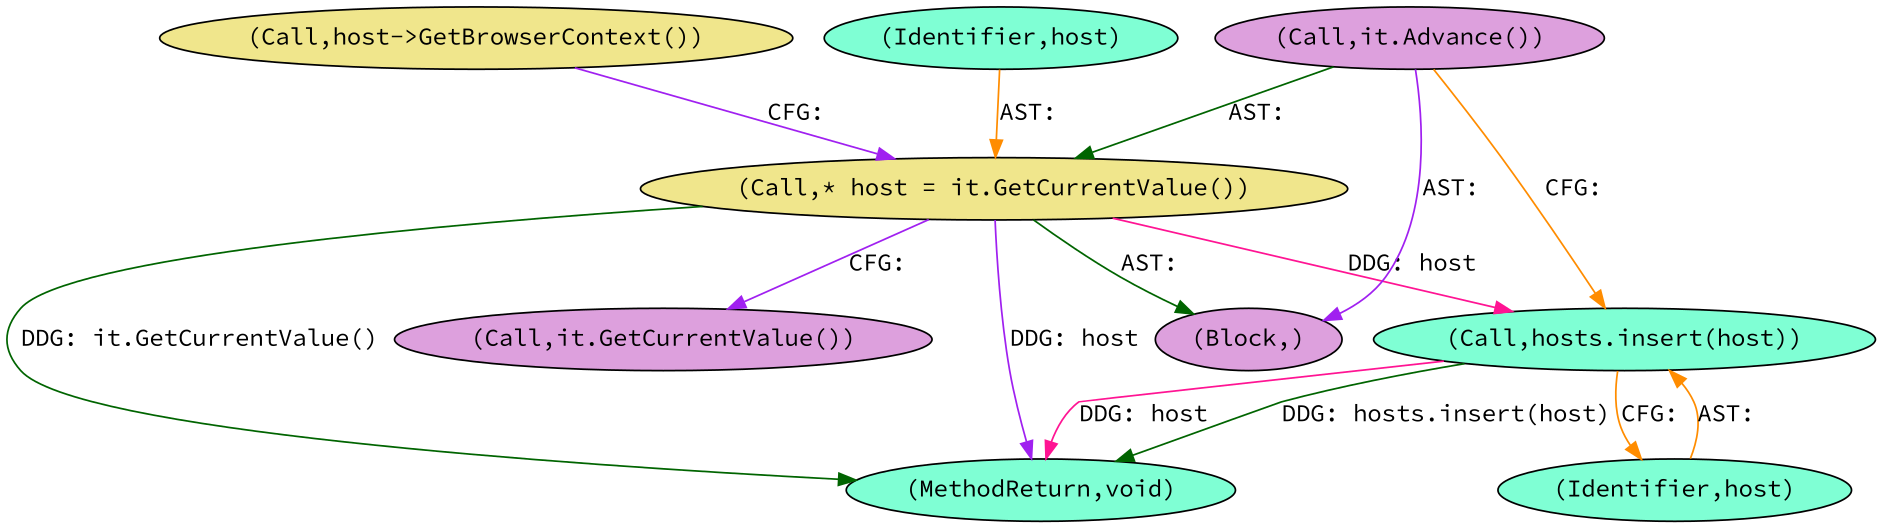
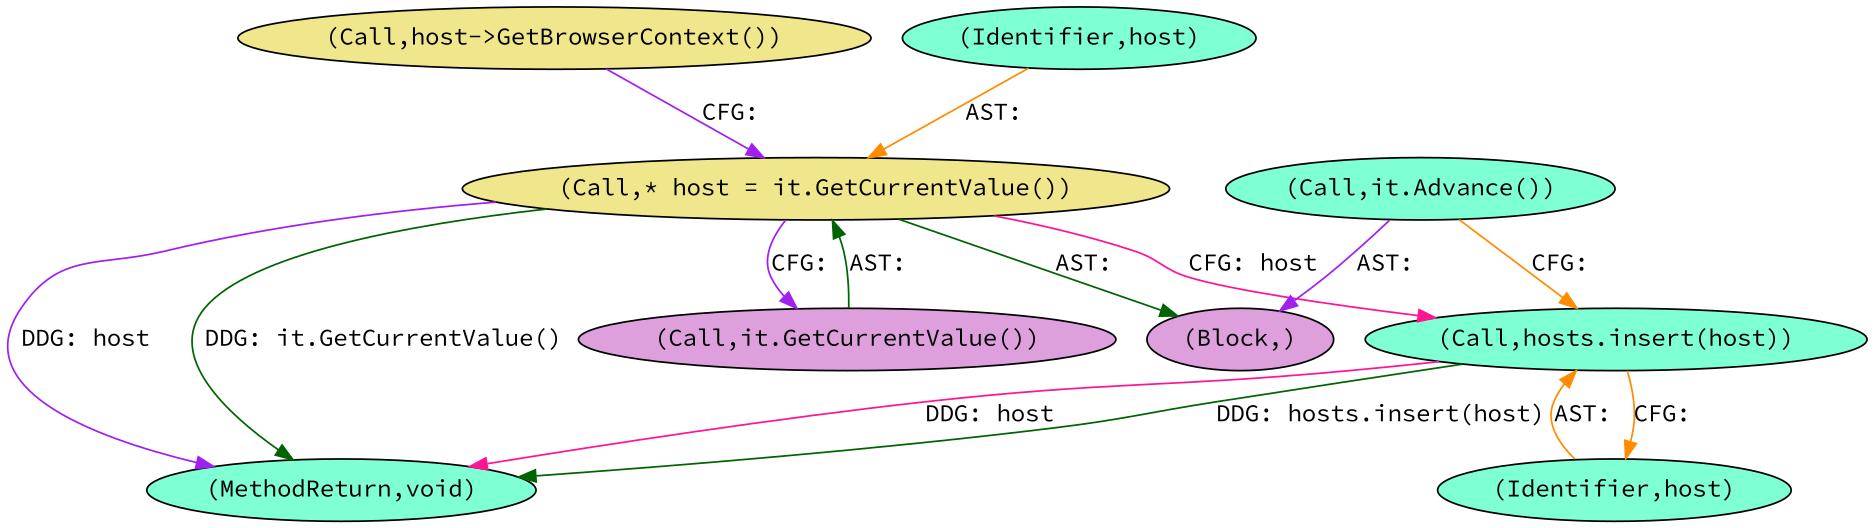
node "(Call,it.Advance())": fillcolor plum -> aquamarine
edge "(Call,it.Advance())" -> "(Call,* host = it.GetCurrentValue())": now "(Call,it.GetCurrentValue())" -> "(Call,* host = it.GetCurrentValue())"
edge "(Call,* host = it.GetCurrentValue())" -> "(Call,hosts.insert(host))": label "DDG: host" -> "CFG: host"
